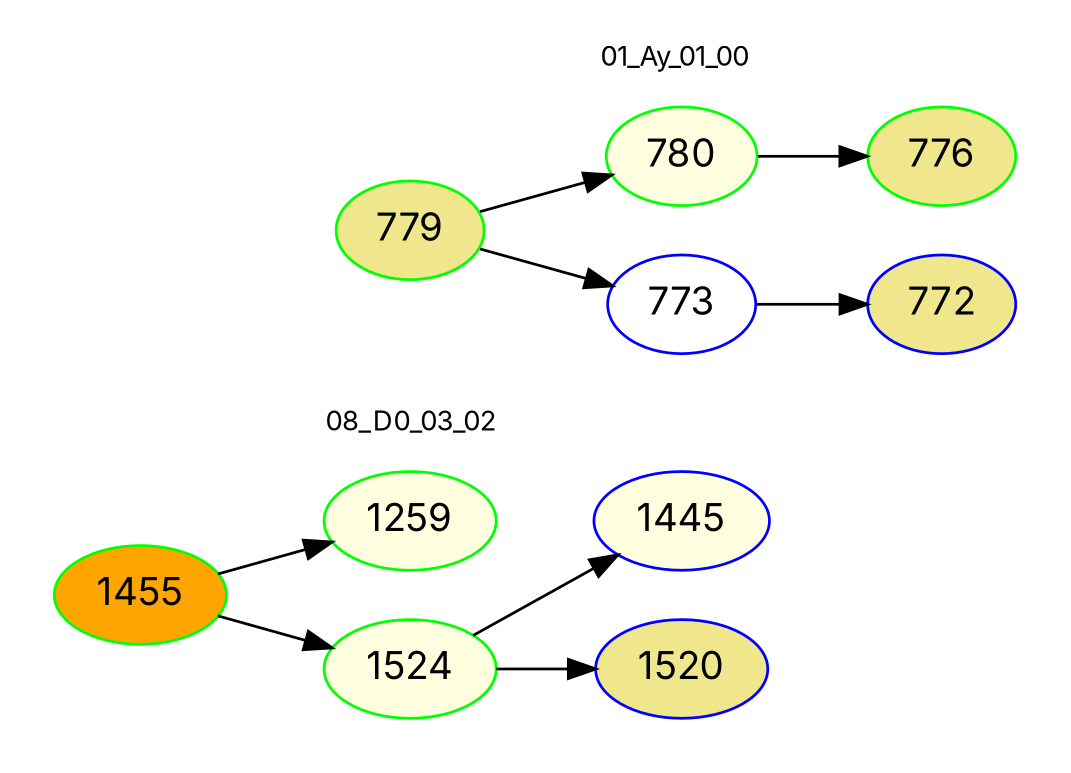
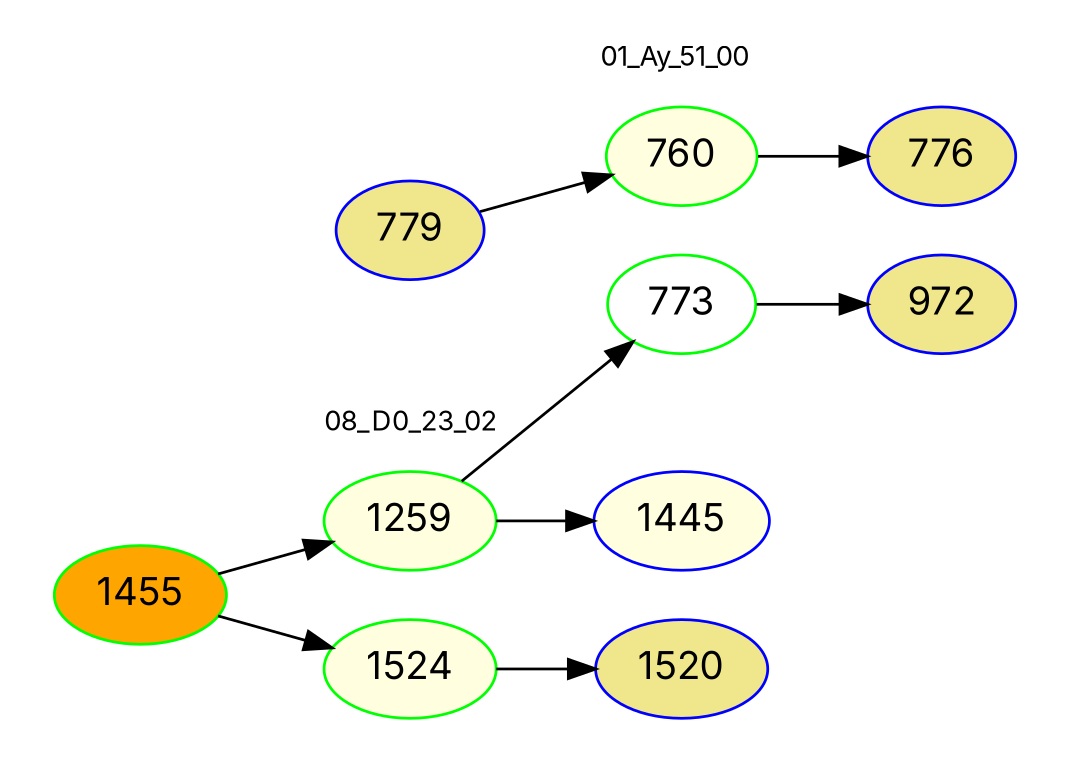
cluster "01_Ay_01_00": label "01_Ay_01_00" -> "01_Ay_51_00"
node "780": label "780" -> "760"
node "776": color green -> blue
node "779": color green -> blue
edge "779" -> "773": now "1259" -> "773"
node "773": color blue -> green
node "772": label "772" -> "972"
cluster "08_D0_03_02": label "08_D0_03_02" -> "08_D0_23_02"
edge "1524" -> "1445": now "1259" -> "1445"
